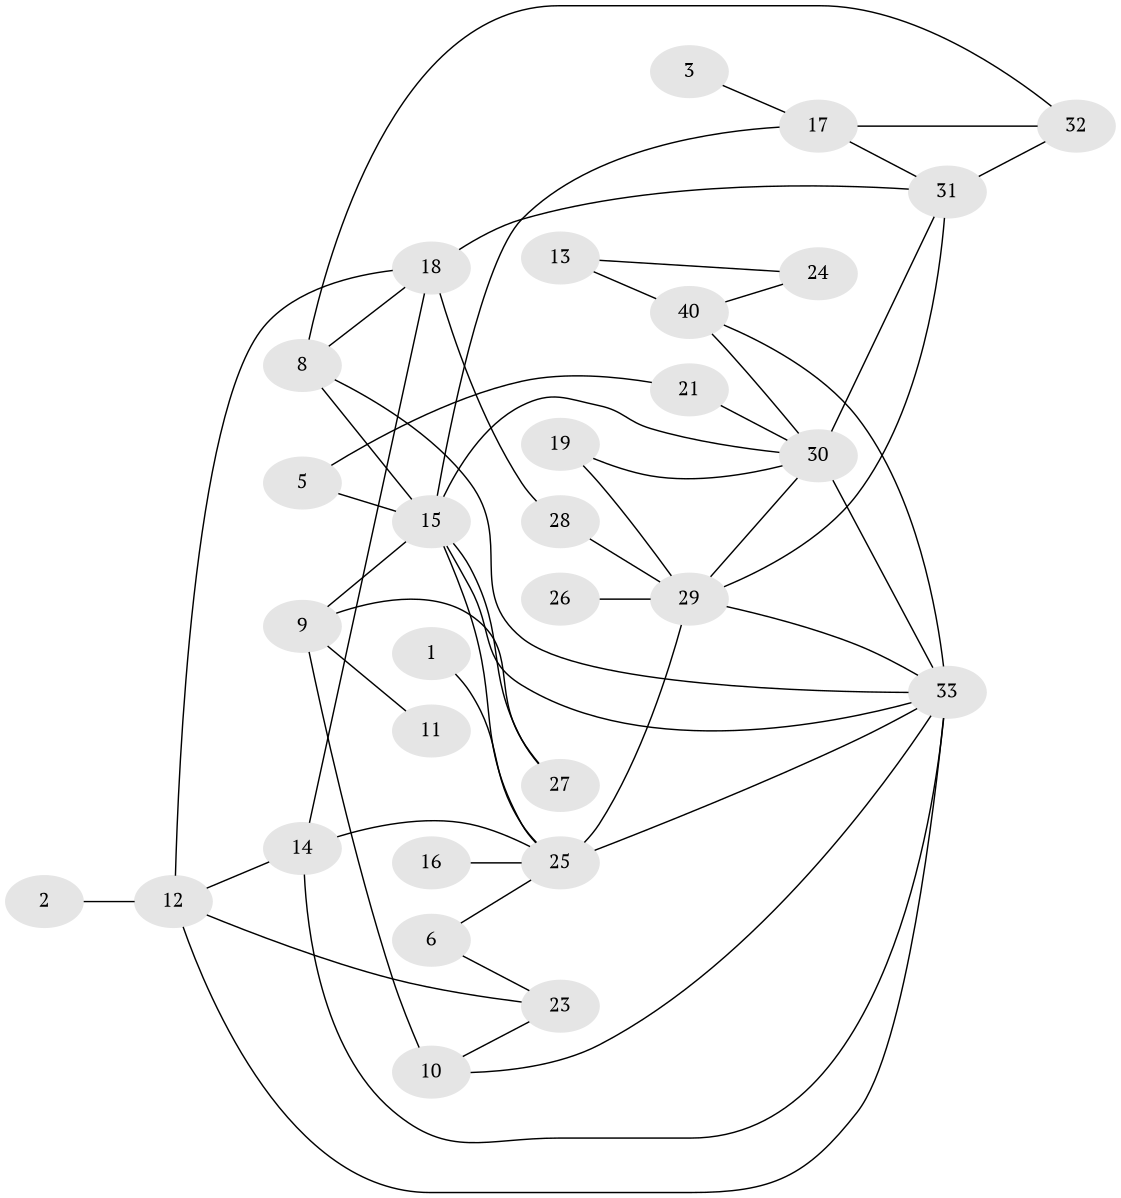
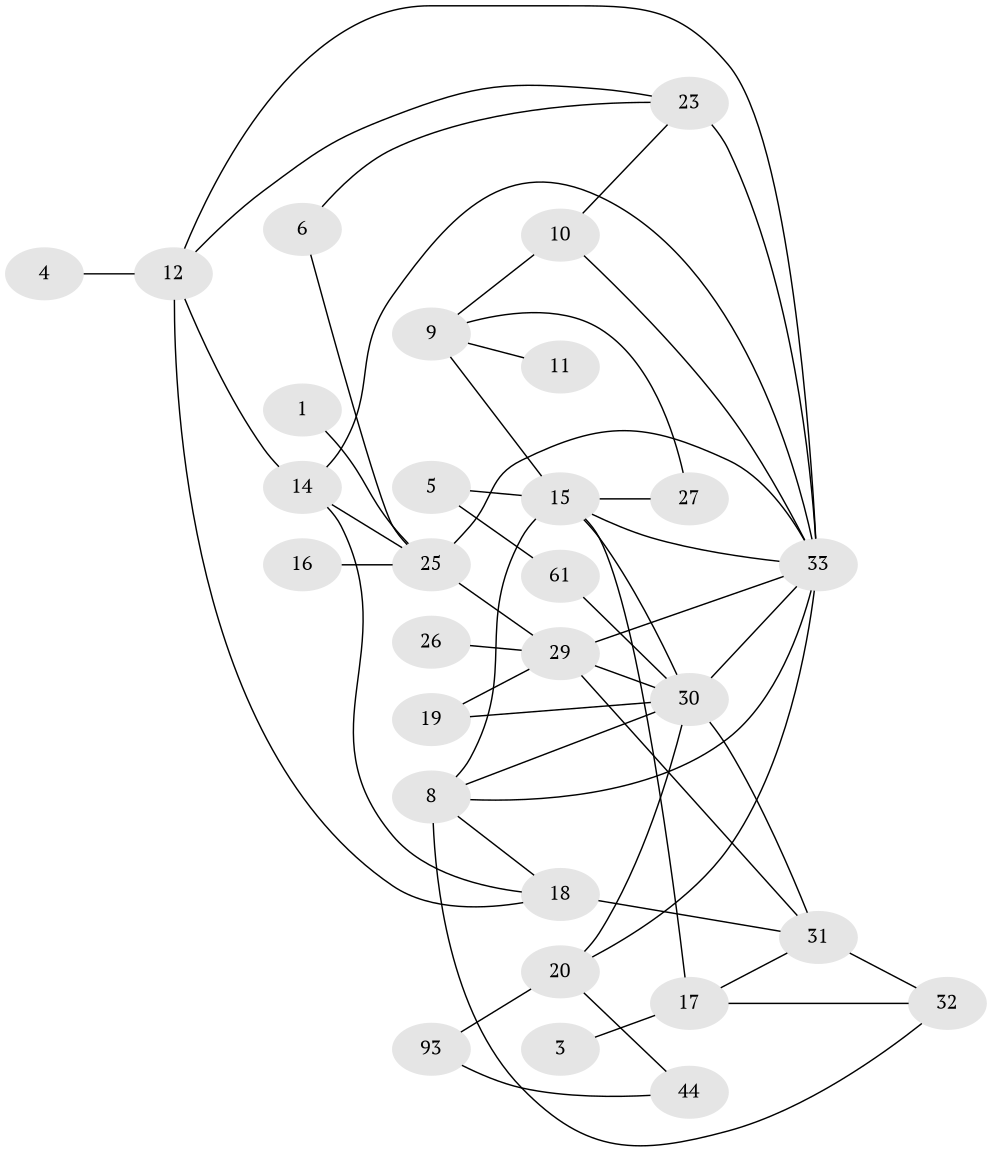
node "13": label "13" -> "93"
node "24": label "24" -> "44"
node "40": label "40" -> "20"
edge "23" -- "33": added
node "21": label "21" -> "61"
node "28": removed
edge "15" -- "25": removed
edge "30" -- "8": added
node "2": label "2" -> "4"
